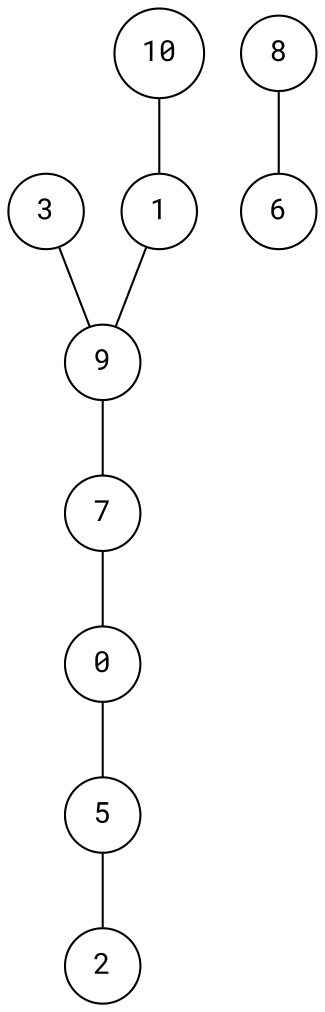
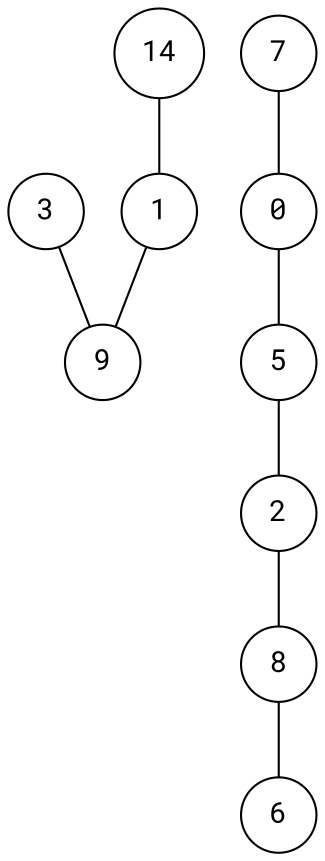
node "10": label "10" -> "14"
edge "9" -- "7": removed
edge "2" -- "8": added
